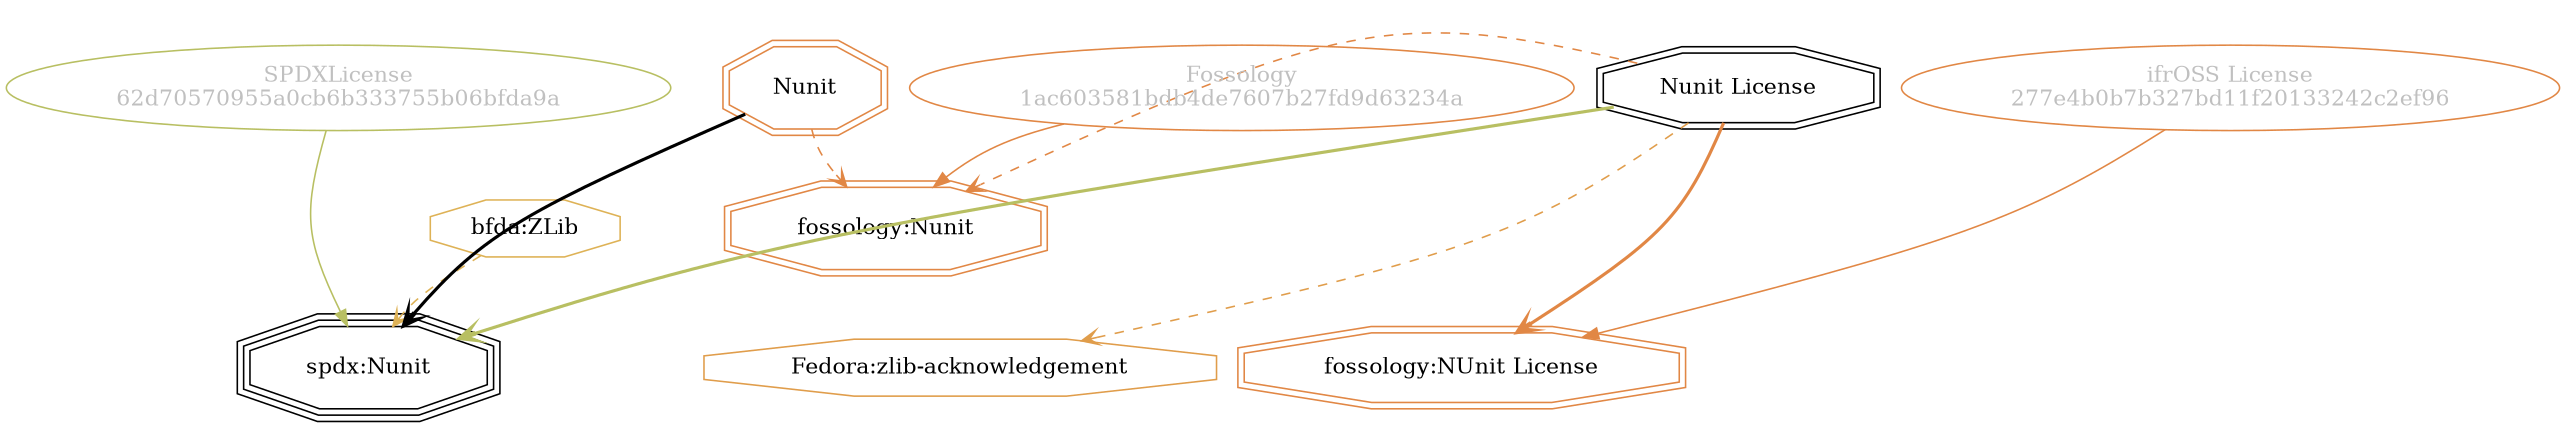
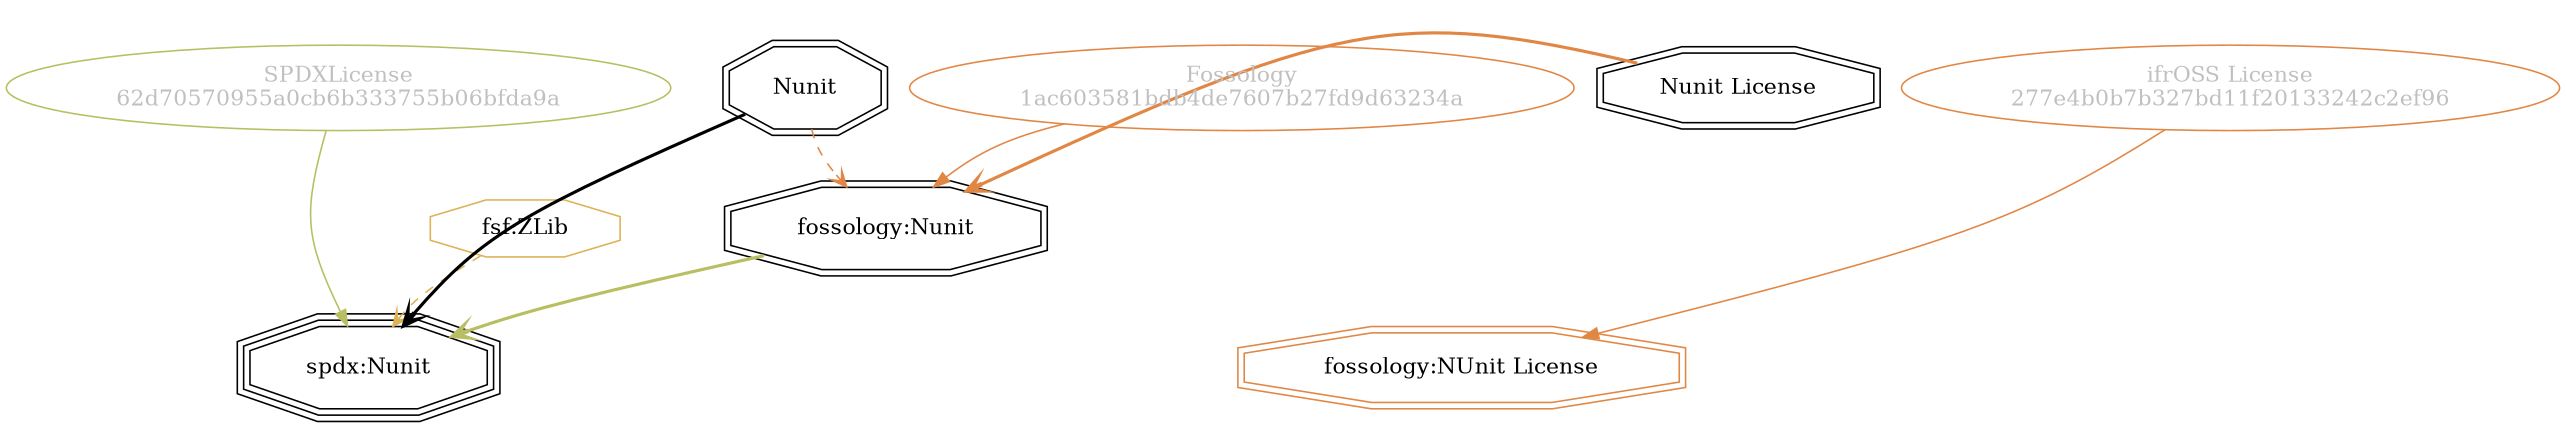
edge "Nunit License" -> "fossology:Nunit": style dashed -> bold
node "Nunit": color #e18745 -> black
edge "Nunit License" -> "spdx:Nunit": now "fossology:Nunit" -> "spdx:Nunit"
node "bfda:ZLib": label "bfda:ZLib" -> "fsf:ZLib"
node "fossology:Nunit": color #e18745 -> black
edge "Nunit License" -> "fossology:NUnit License": removed
node "Fedora:zlib-acknowledgement": removed
